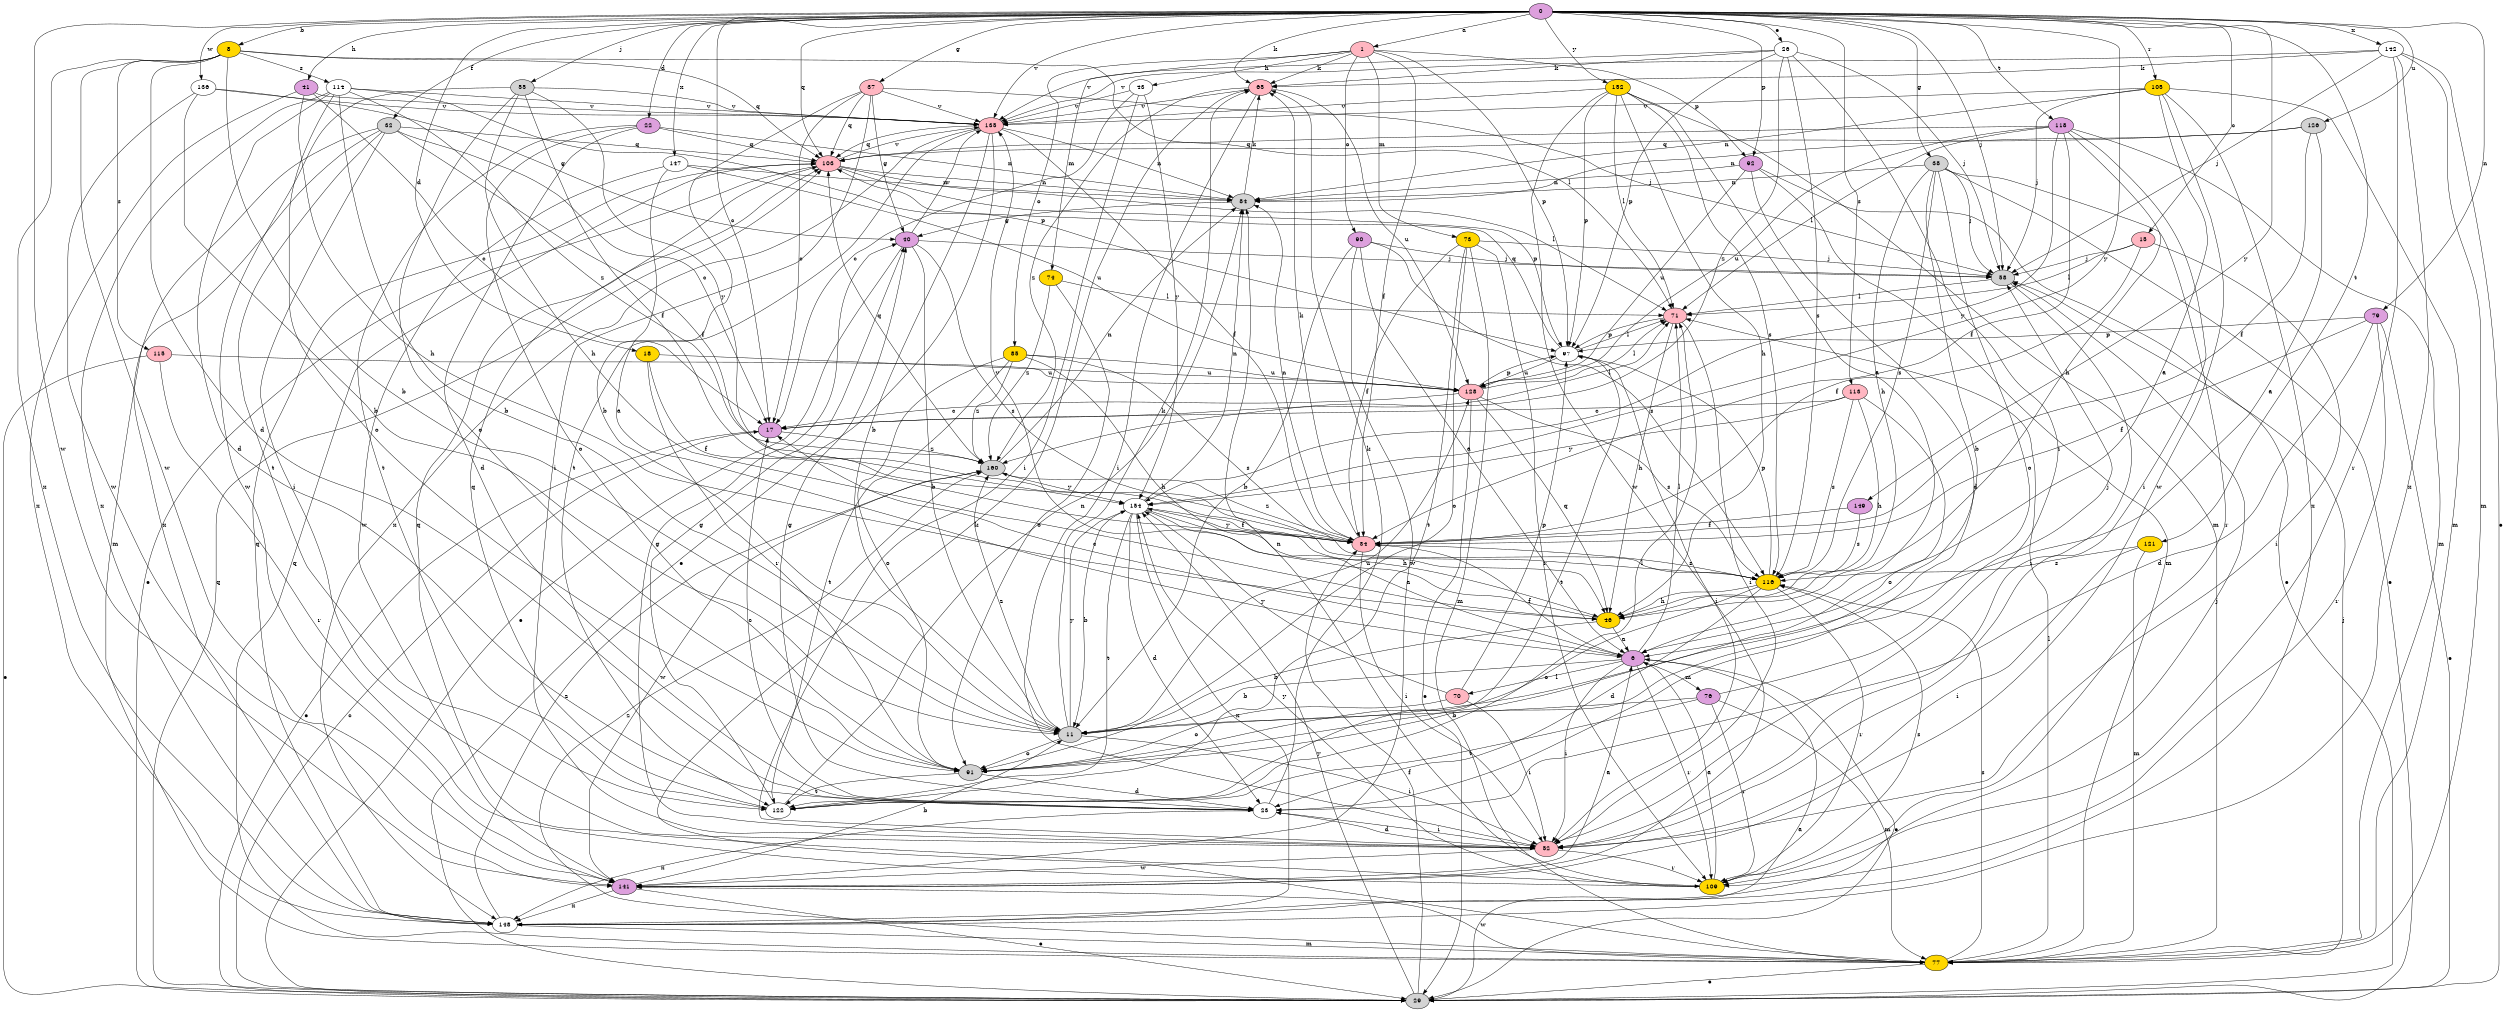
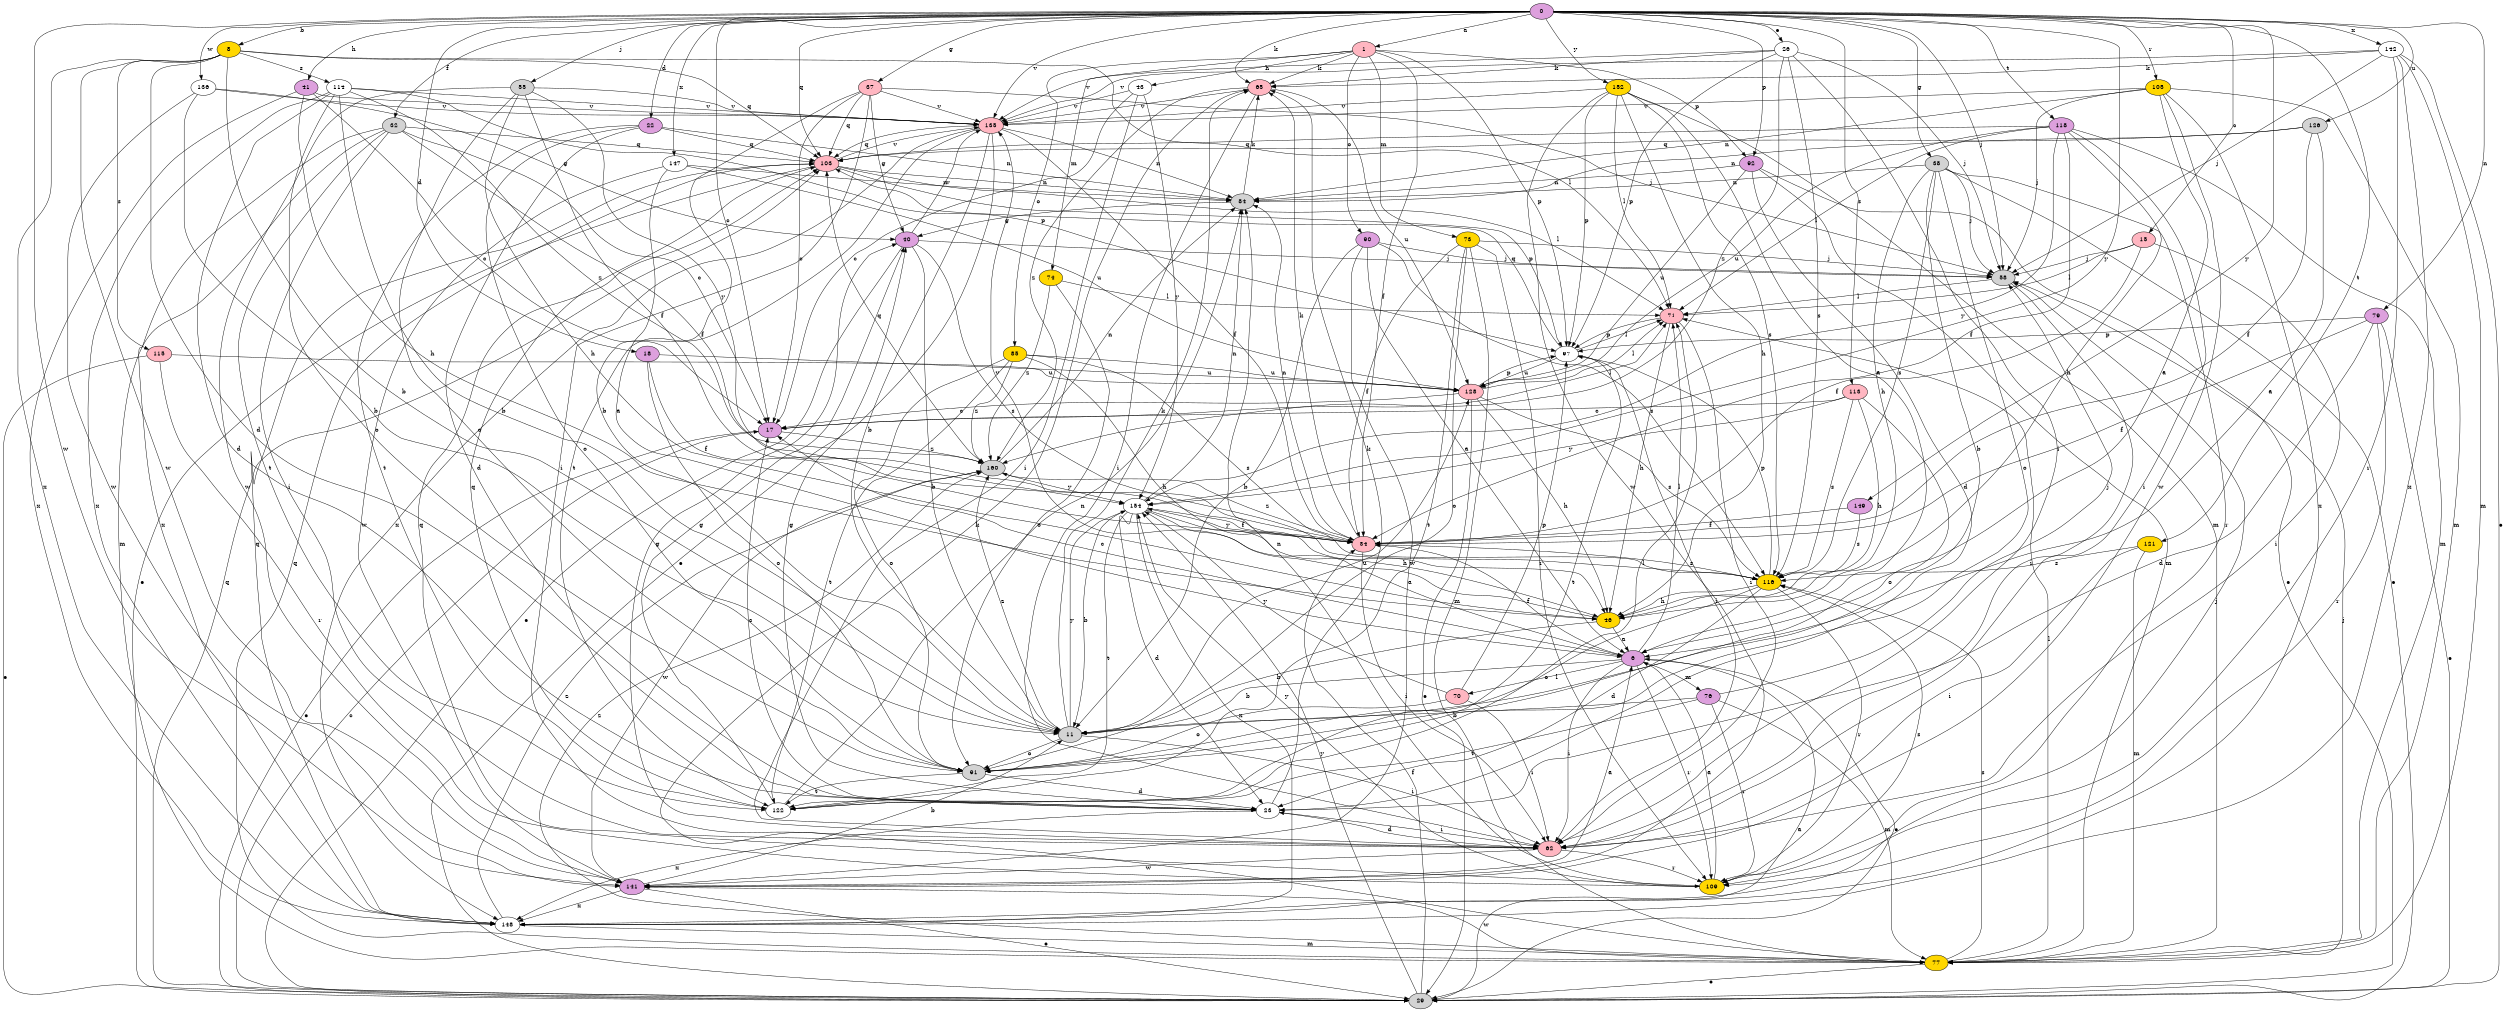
node "18": fillcolor gold -> plum
edge "128" -> "46": label "q" -> "h"
edge "18" -> "91": label "r" -> "o"
node "52": label "52" -> "62"
